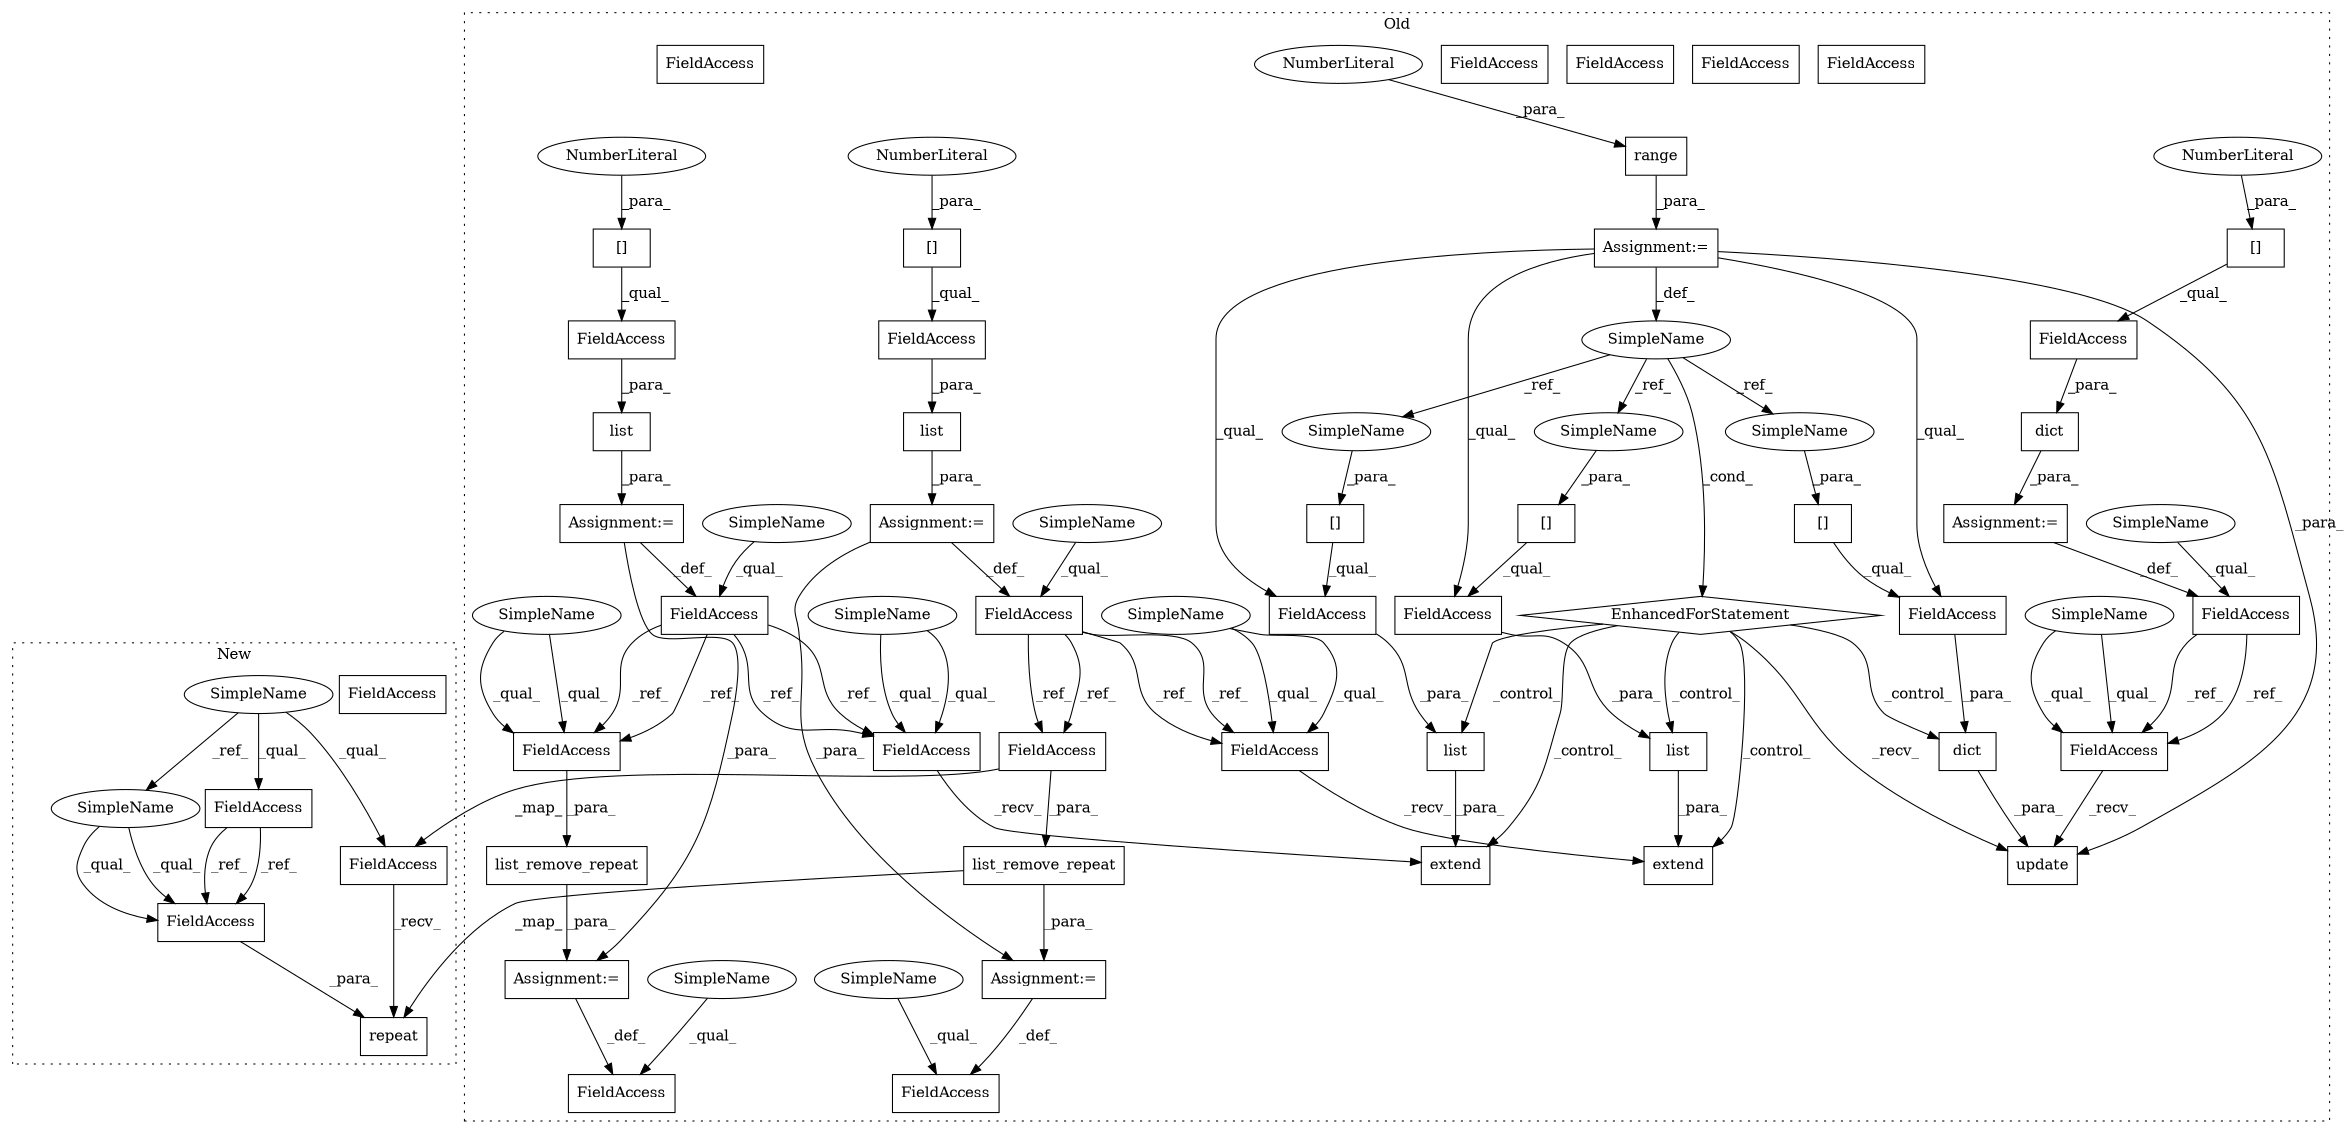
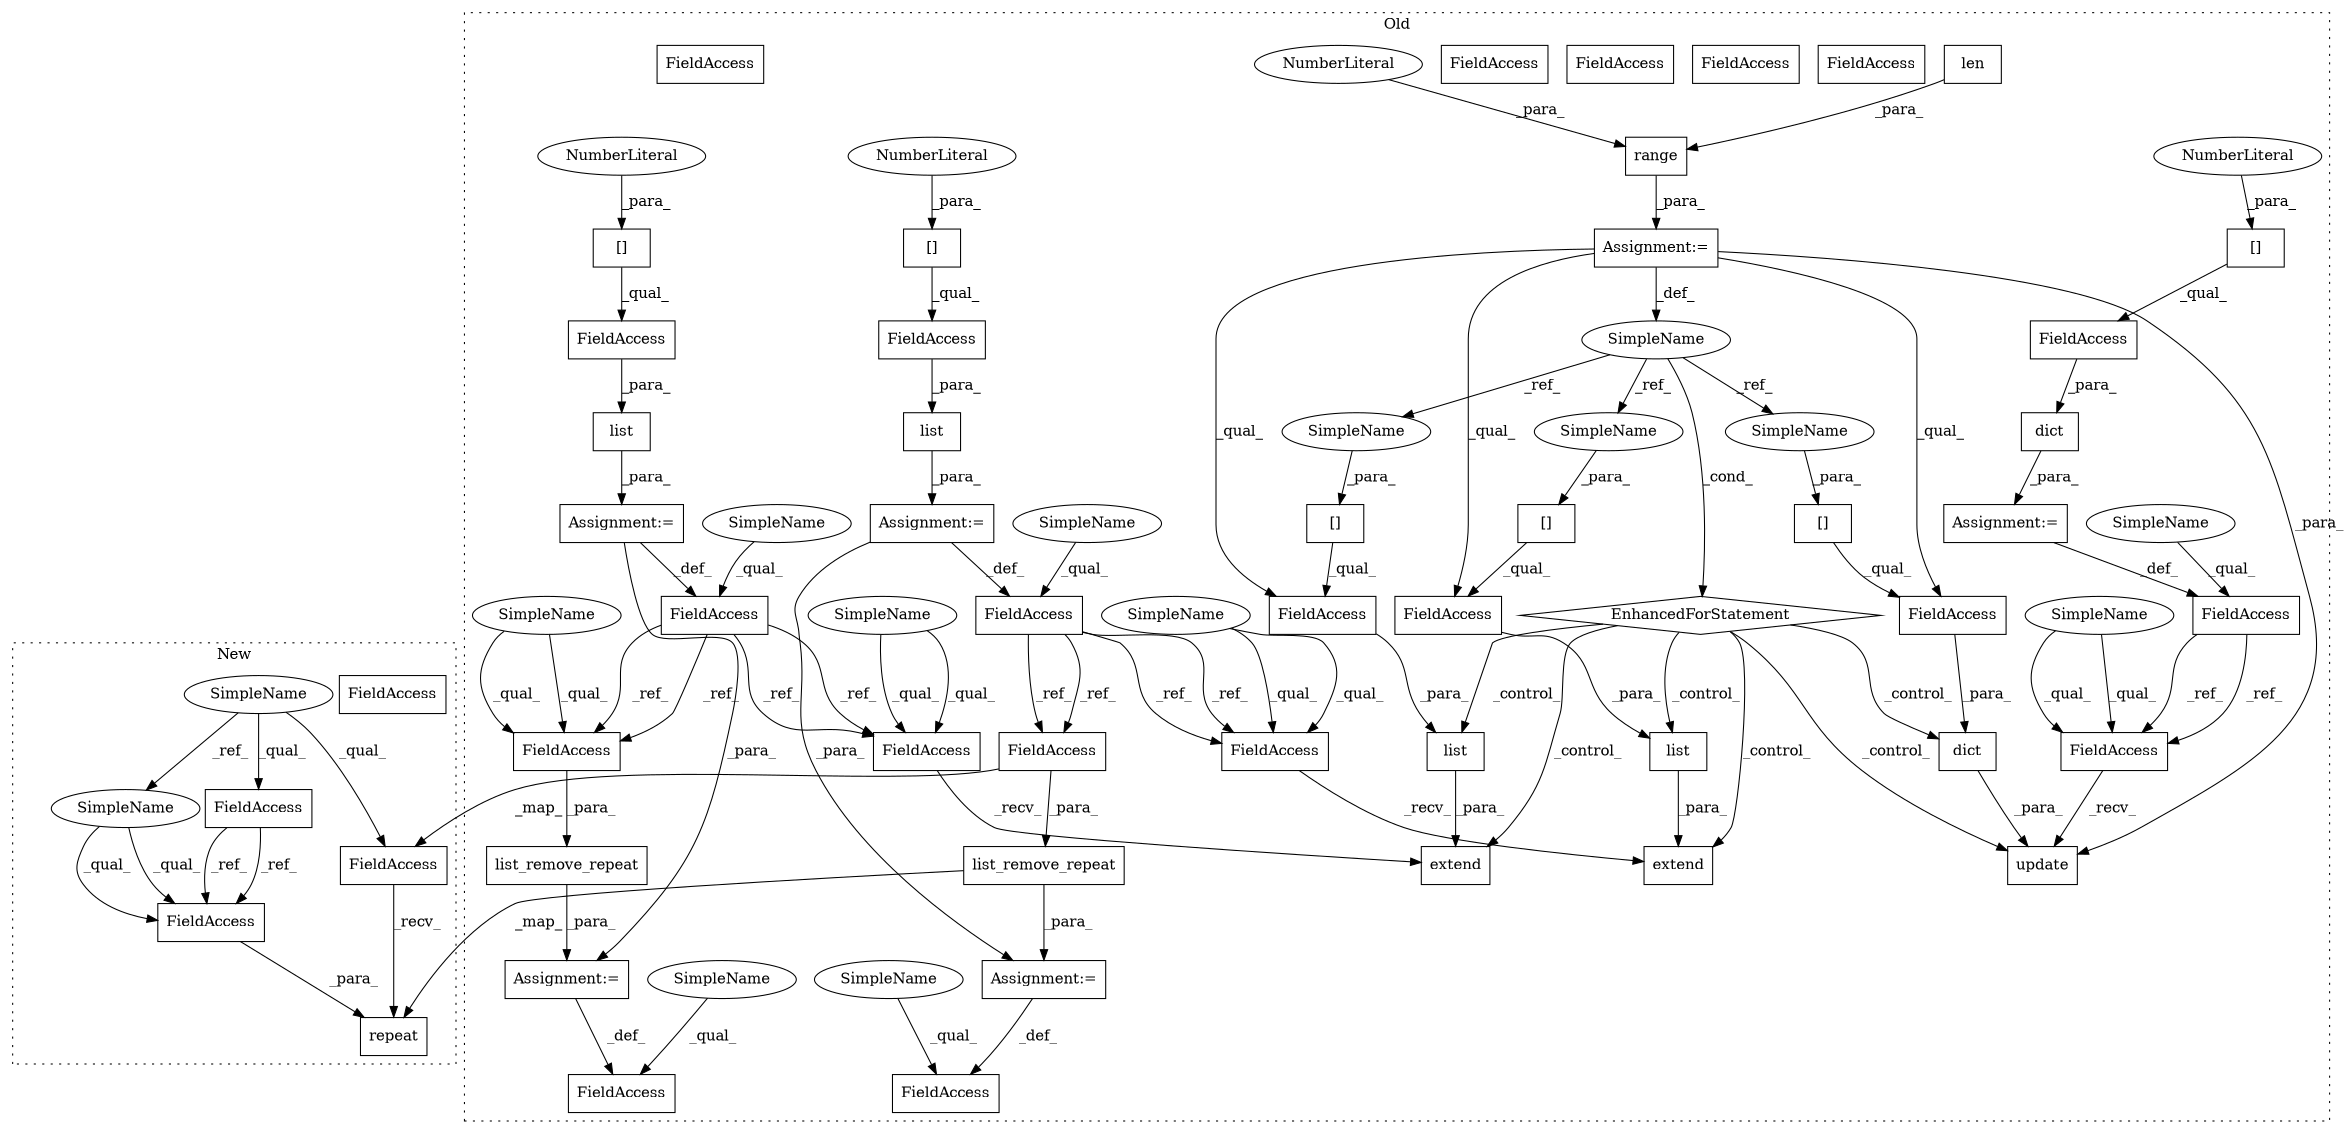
node "len": added
edge "EnhancedForStatement" -> "update": label "_recv_" -> "_control_"
